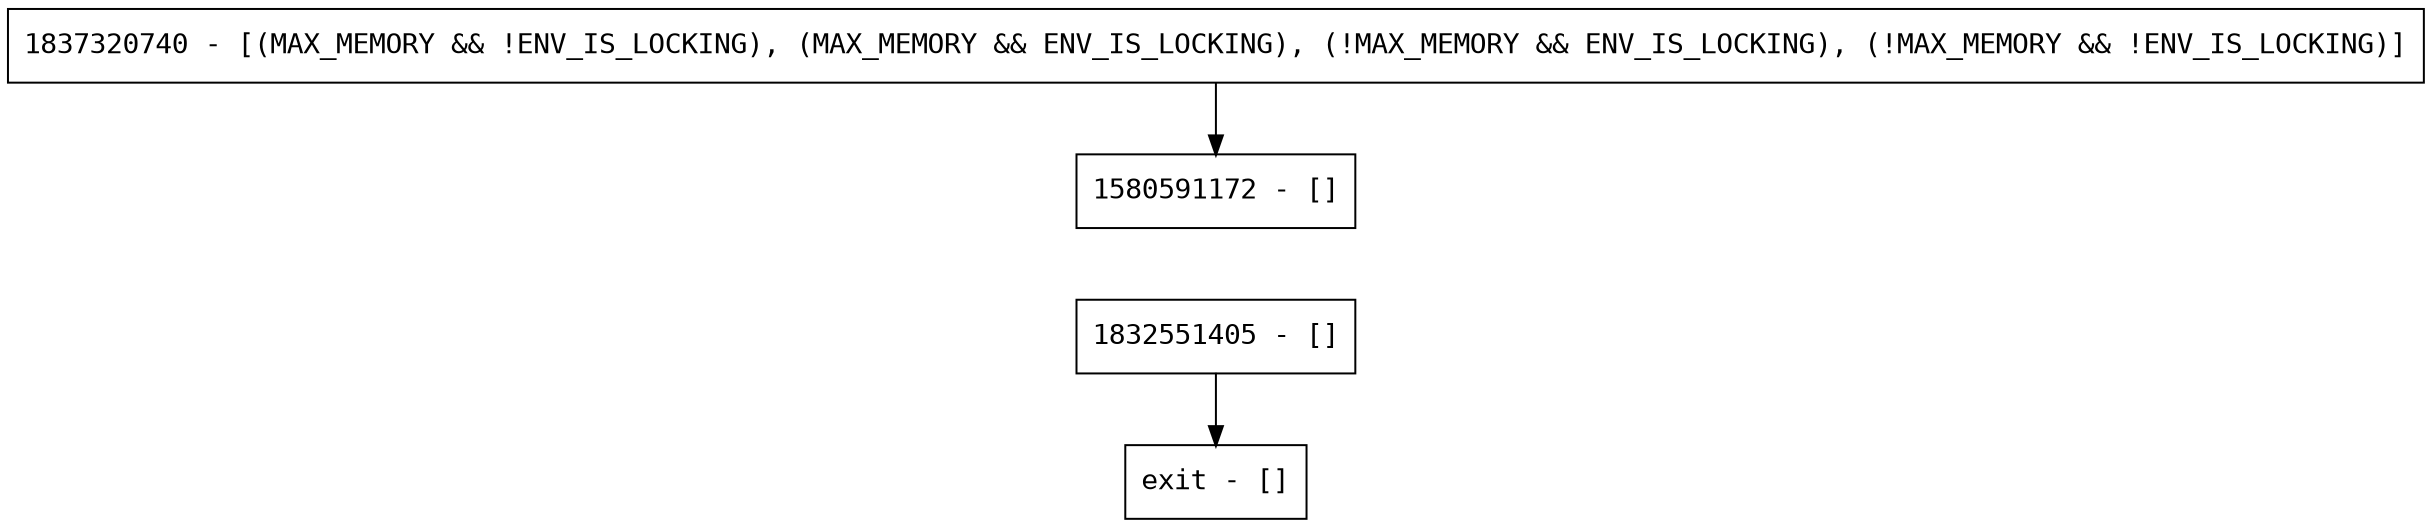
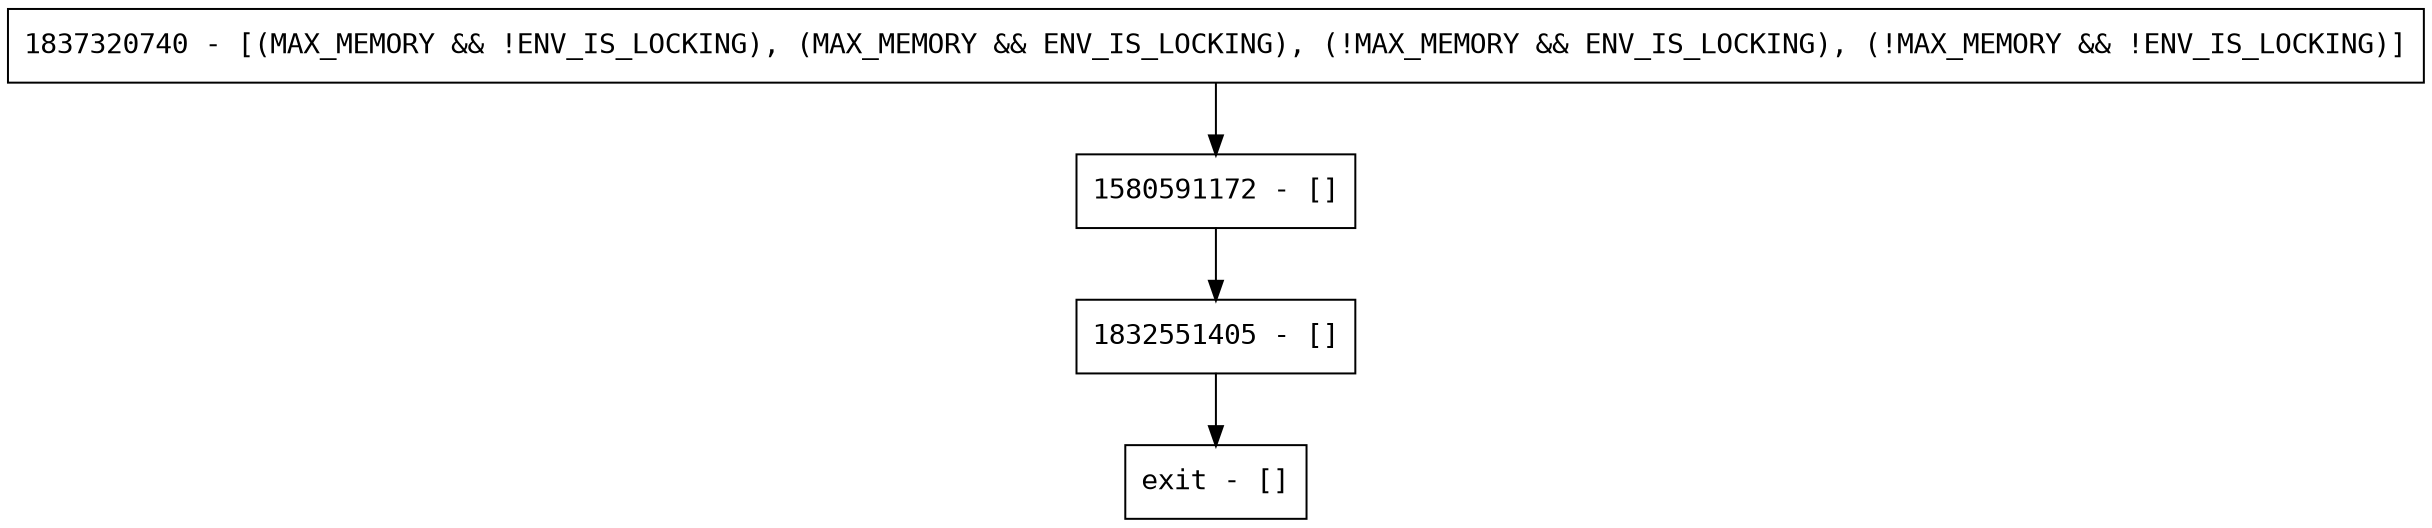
edge "1580591172 - []" -> "1832551405 - []": added
